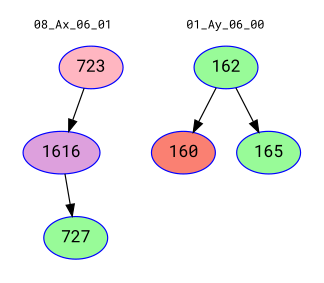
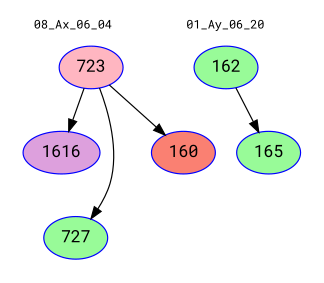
cluster "08_Ax_06_01": label "08_Ax_06_01" -> "08_Ax_06_04"
cluster "01_Ay_06_00": label "01_Ay_06_00" -> "01_Ay_06_20"
edge "162" -> "160": now "723" -> "160"
edge "1616" -> "727": now "723" -> "727"
